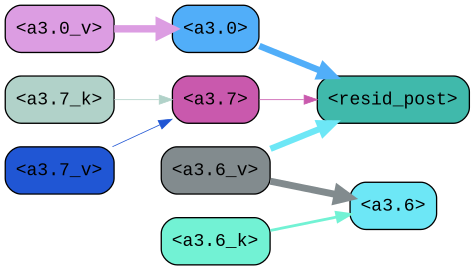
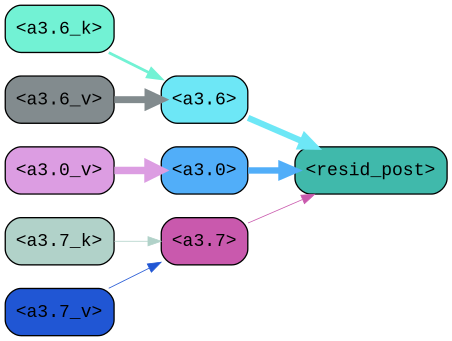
edge "<a3.6_v>" -> "<resid_post>": now "<a3.6>" -> "<resid_post>"
